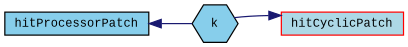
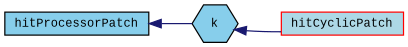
edge "k" -> "hitCyclicPatch": reversed
